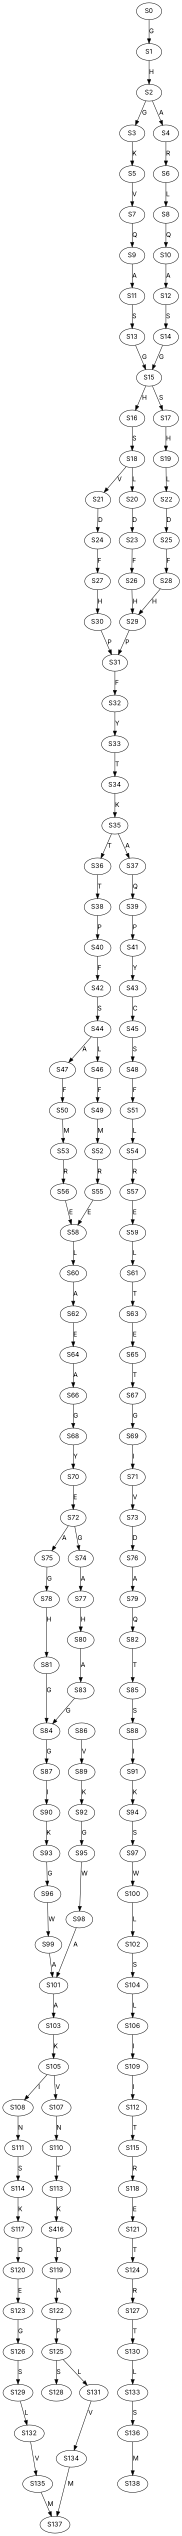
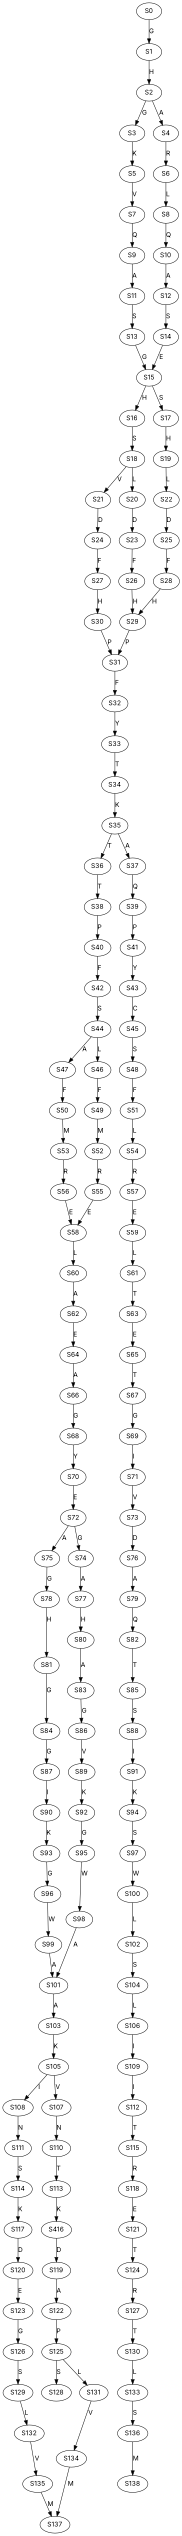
edge "S14" -> "S15": label "G" -> "E"
edge "S83" -> "S84": now "S83" -> "S86"
